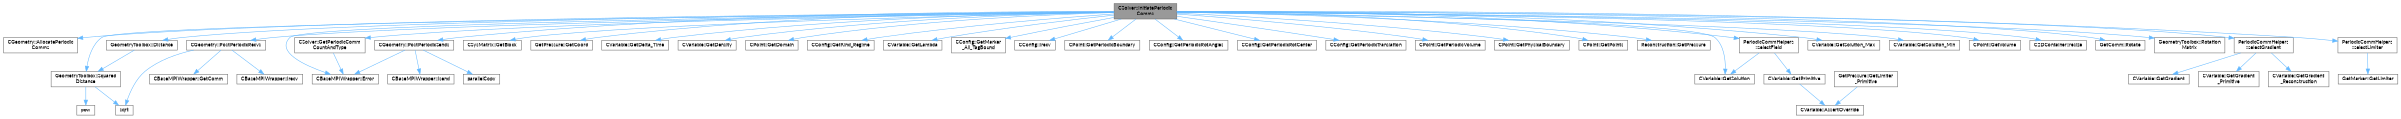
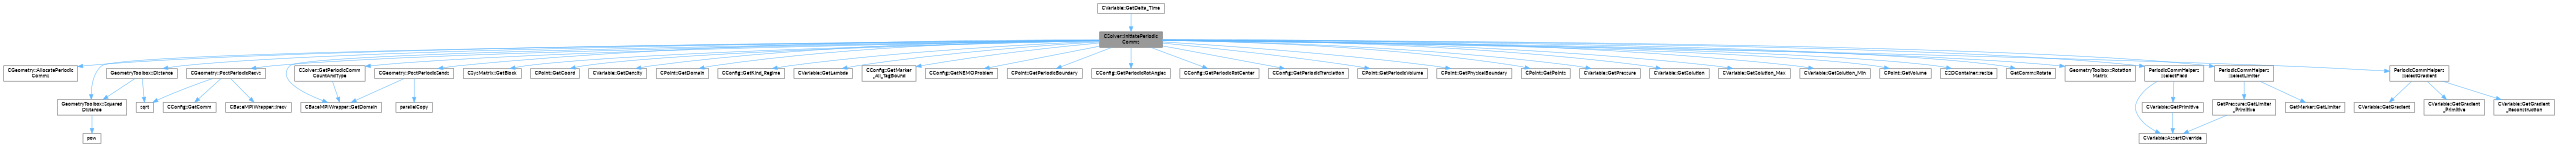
edge "CSolver::InitiatePeriodic Comms" -> "CVariable::GetDelta_Time": reversed
node "GetPressure::GetCoord": label "GetPressure::GetCoord" -> "CPoint::GetCoord"
node "CConfig::Irecv": label "CConfig::Irecv" -> "CConfig::GetNEMOProblem"
node "Reconstruction::GetPressure": label "Reconstruction::GetPressure" -> "CVariable::GetPressure"
edge "PeriodicCommHelpers ::selectField" -> "CVariable::GetSolution": now "PeriodicCommHelpers ::selectField" -> "CVariable::AssertOverride"
node "CBaseMPIWrapper::GetComm": label "CBaseMPIWrapper::GetComm" -> "CConfig::GetComm"
node "CBaseMPIWrapper::Error": label "CBaseMPIWrapper::Error" -> "CBaseMPIWrapper::GetDomain"
node "CBaseMPIWrapper::Isend": removed
edge "PeriodicCommHelpers ::selectLimiter" -> "GetPressure::GetLimiter _Primitive": added
edge "GeometryToolbox::Squared Distance" -> "sqrt": now "GeometryToolbox::Distance" -> "sqrt"
